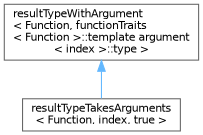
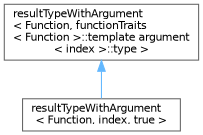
node "resultTypeTakesArguments < Function, index, true >": label "resultTypeTakesArguments < Function, index, true >" -> "resultTypeWithArgument < Function, index, true >"
